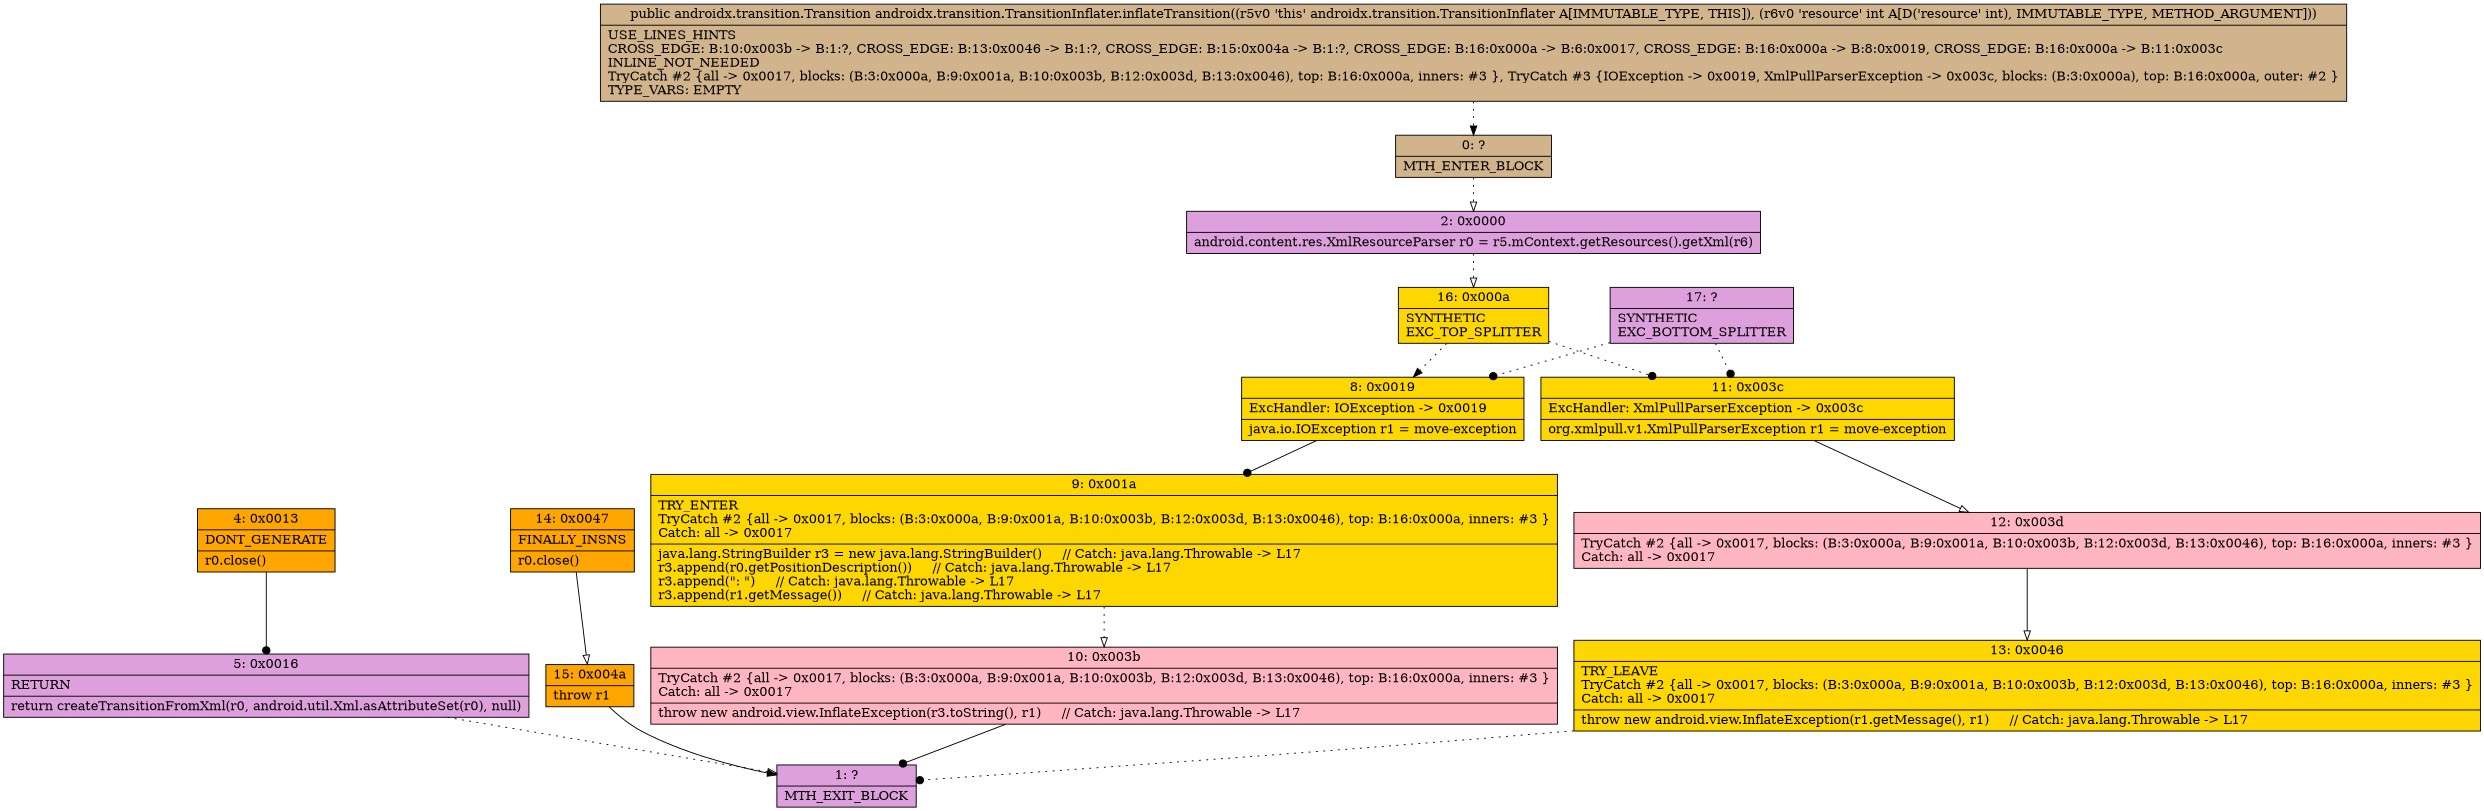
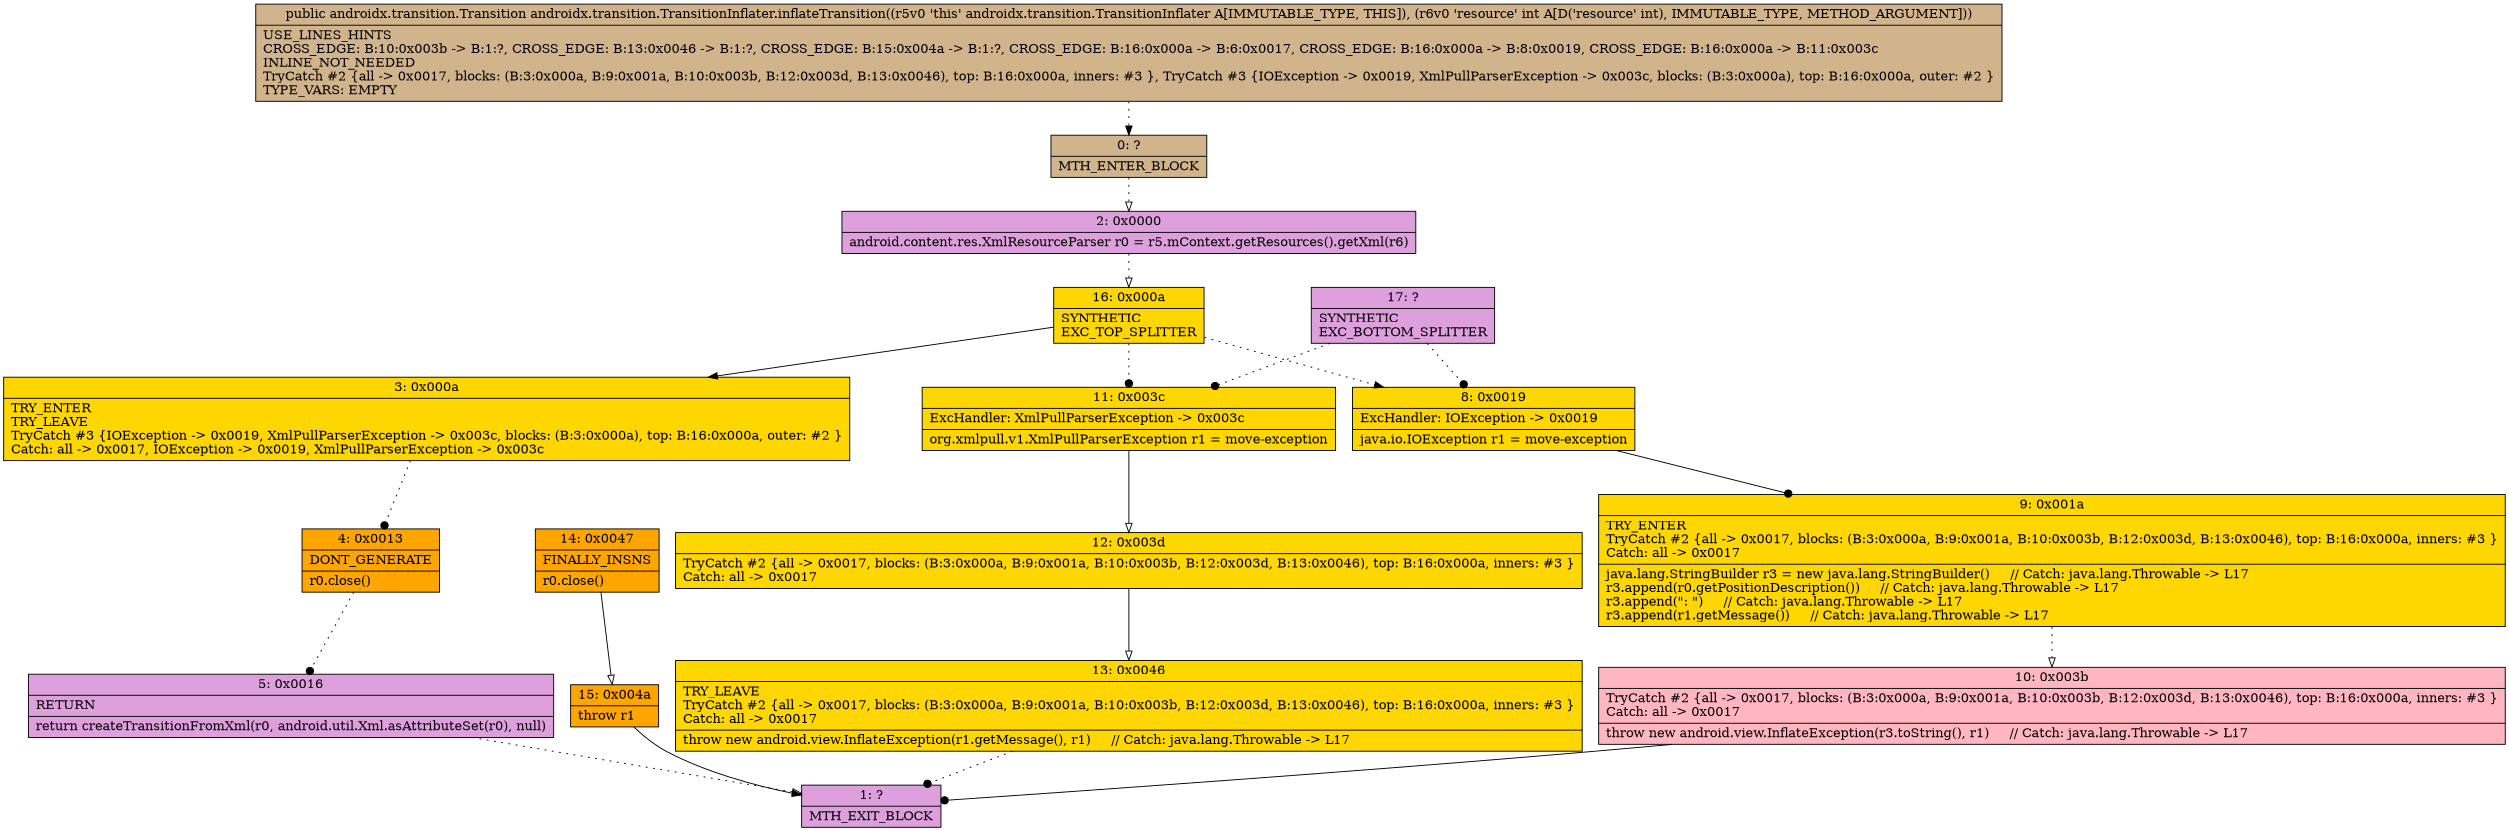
node "3: 0x000a": added
node "12: 0x003d": fillcolor lightpink -> gold
edge "4: 0x0013" -> "5: 0x0016": style solid -> dotted
